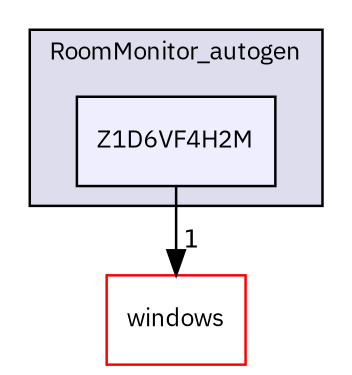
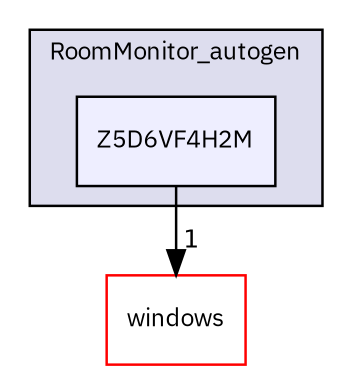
node "Z1D6VF4H2M": label "Z1D6VF4H2M" -> "Z5D6VF4H2M"
